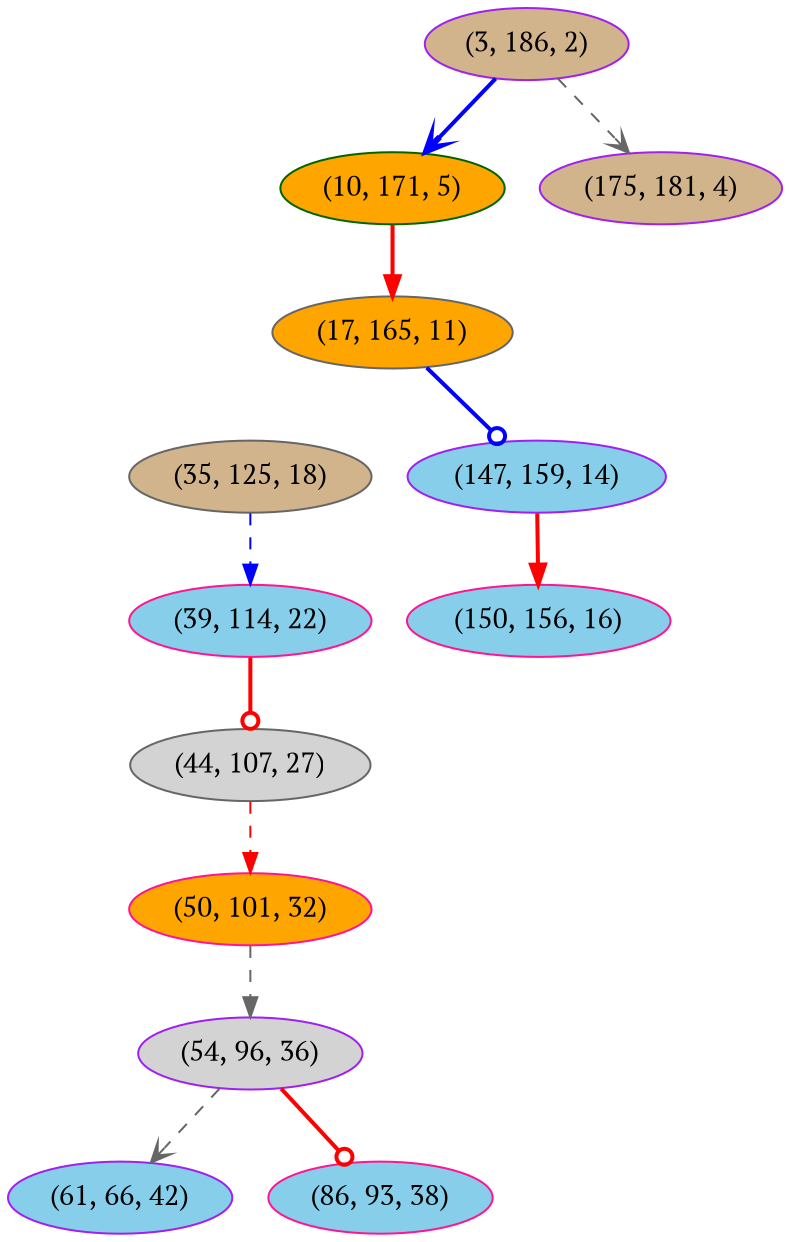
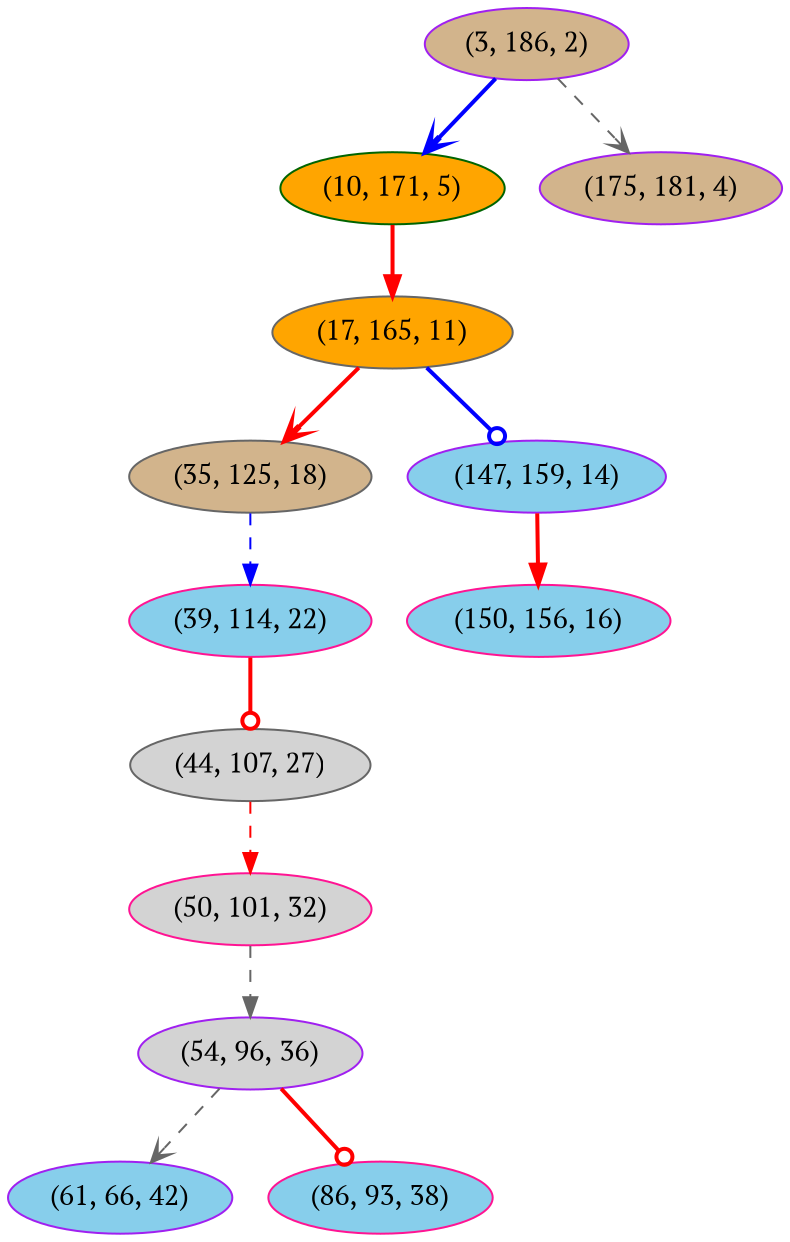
edge "(17, 165, 11)" -> "(35, 125, 18)": added
node "(50, 101, 32)": fillcolor orange -> lightgrey
